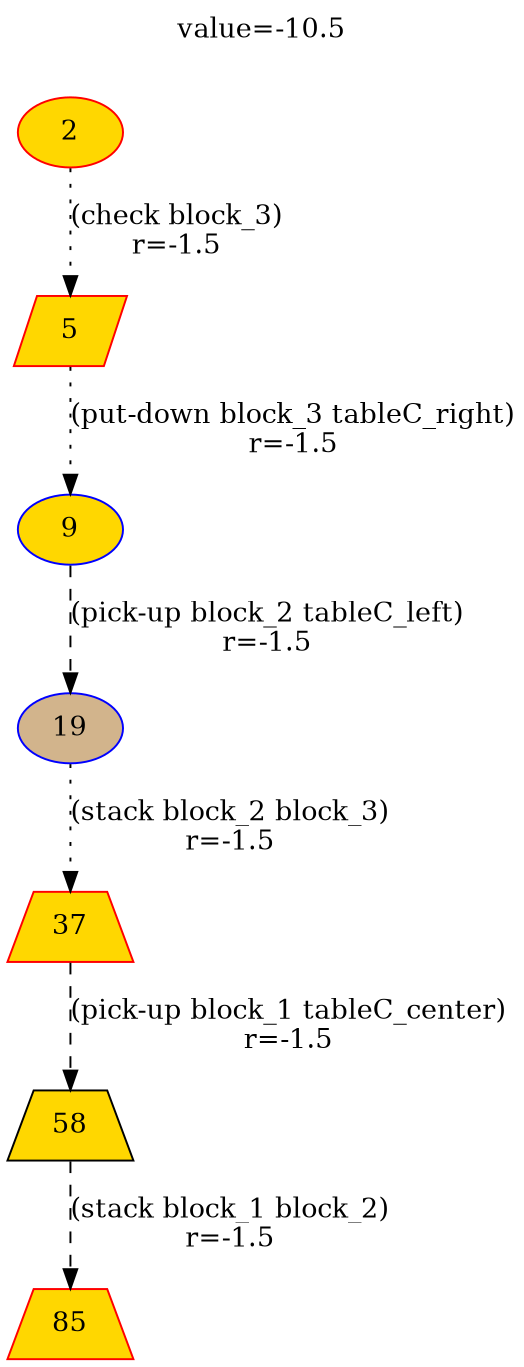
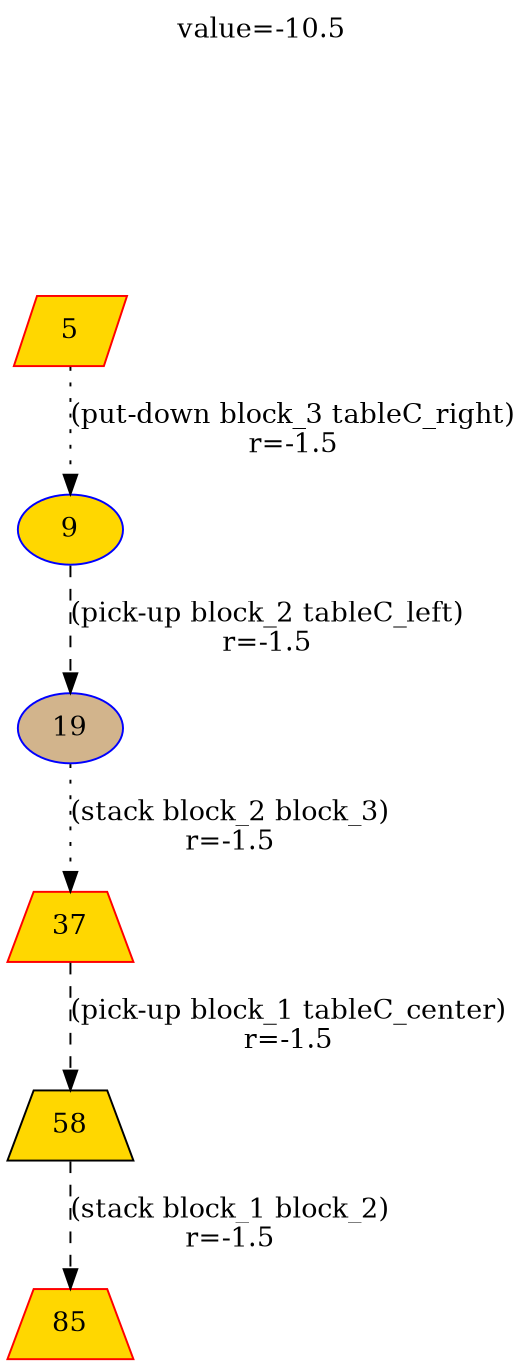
node "2": removed
